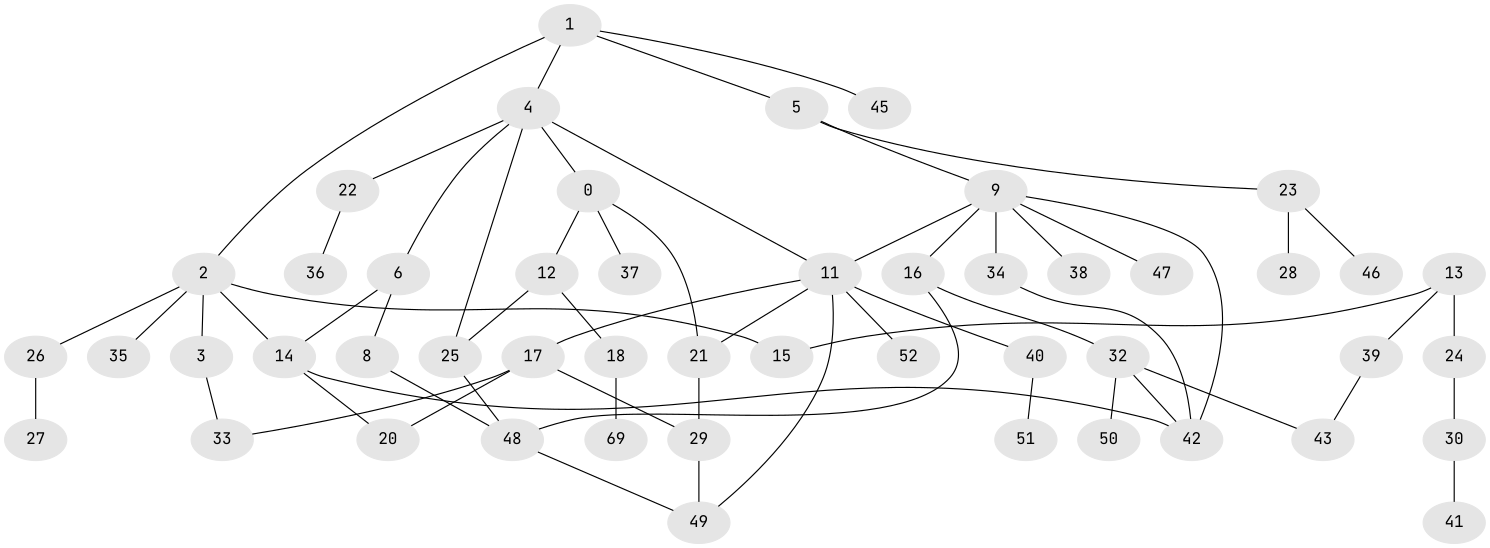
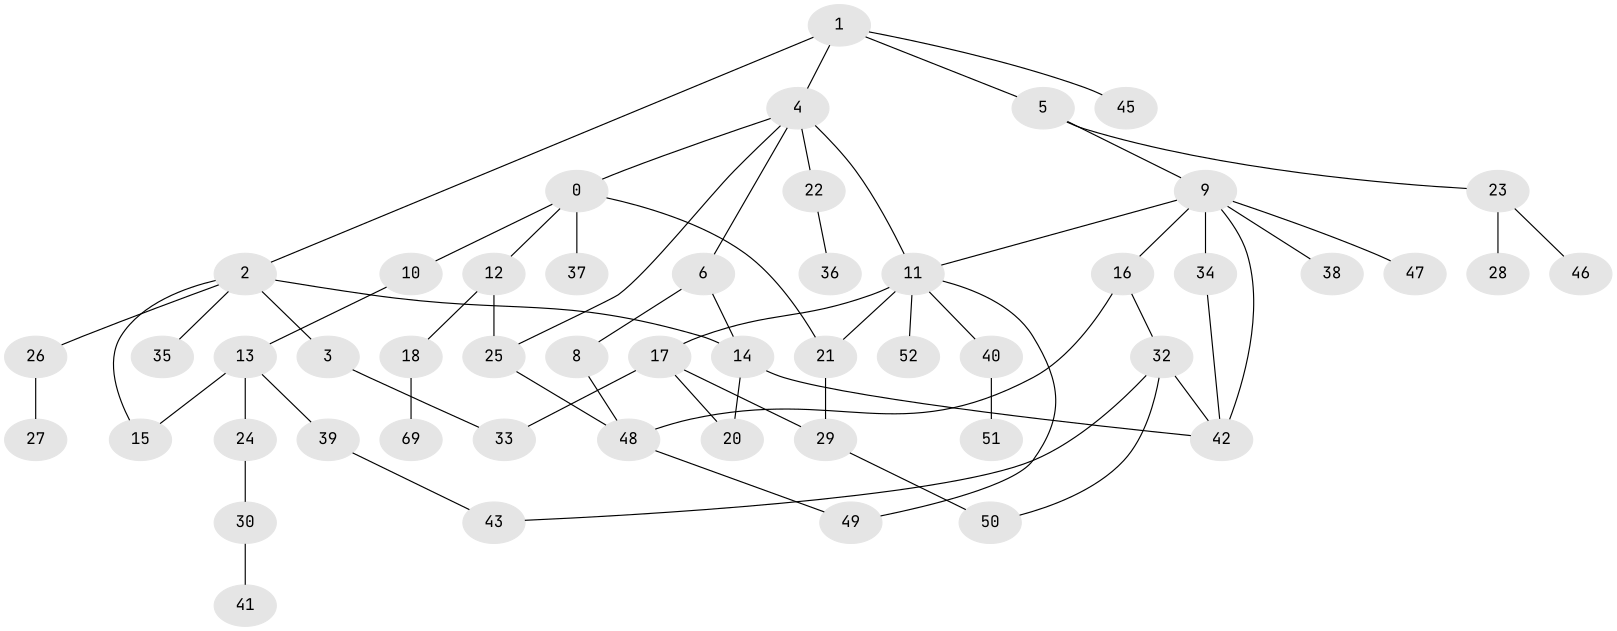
node "10": added
edge "29" -- "49": now "29" -- "50"
